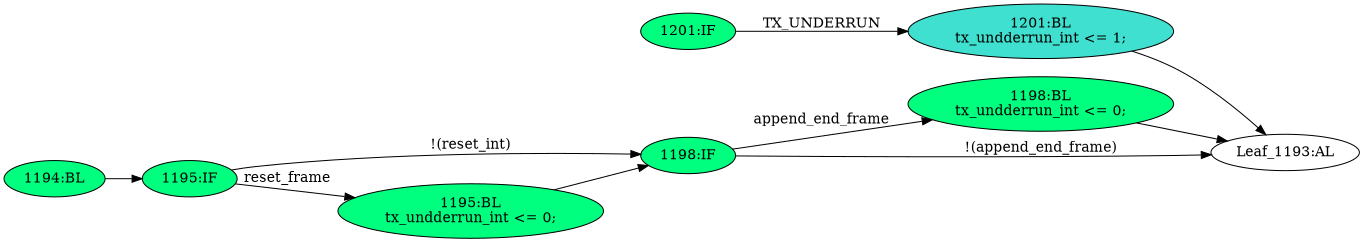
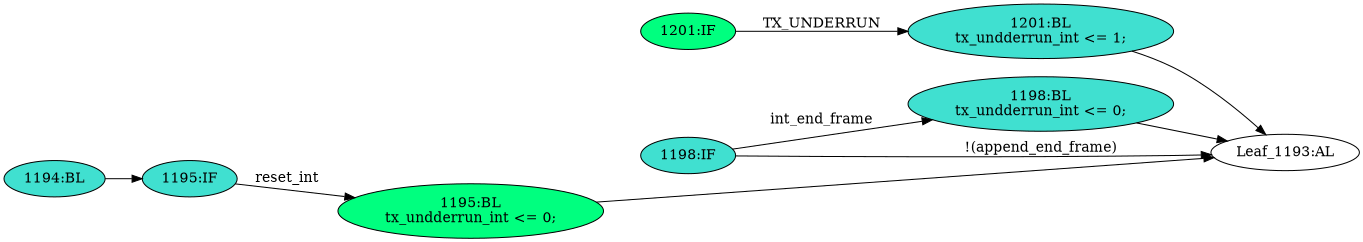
node "1198:BL tx_undderrun_int <= 0;": fillcolor springgreen -> turquoise
edge "1198:IF" -> "1198:BL tx_undderrun_int <= 0;": label "append_end_frame" -> "int_end_frame"
edge "1195:IF" -> "1198:IF": removed, label "!(reset_int)"
node "1198:IF": fillcolor springgreen -> turquoise
edge "1195:IF" -> "1195:BL tx_undderrun_int <= 0;": label "reset_frame" -> "reset_int"
node "1194:BL": fillcolor springgreen -> turquoise
node "1195:IF": fillcolor springgreen -> turquoise
edge "1195:BL tx_undderrun_int <= 0;" -> "1198:IF": now "1195:BL tx_undderrun_int <= 0;" -> "Leaf_1193:AL"
